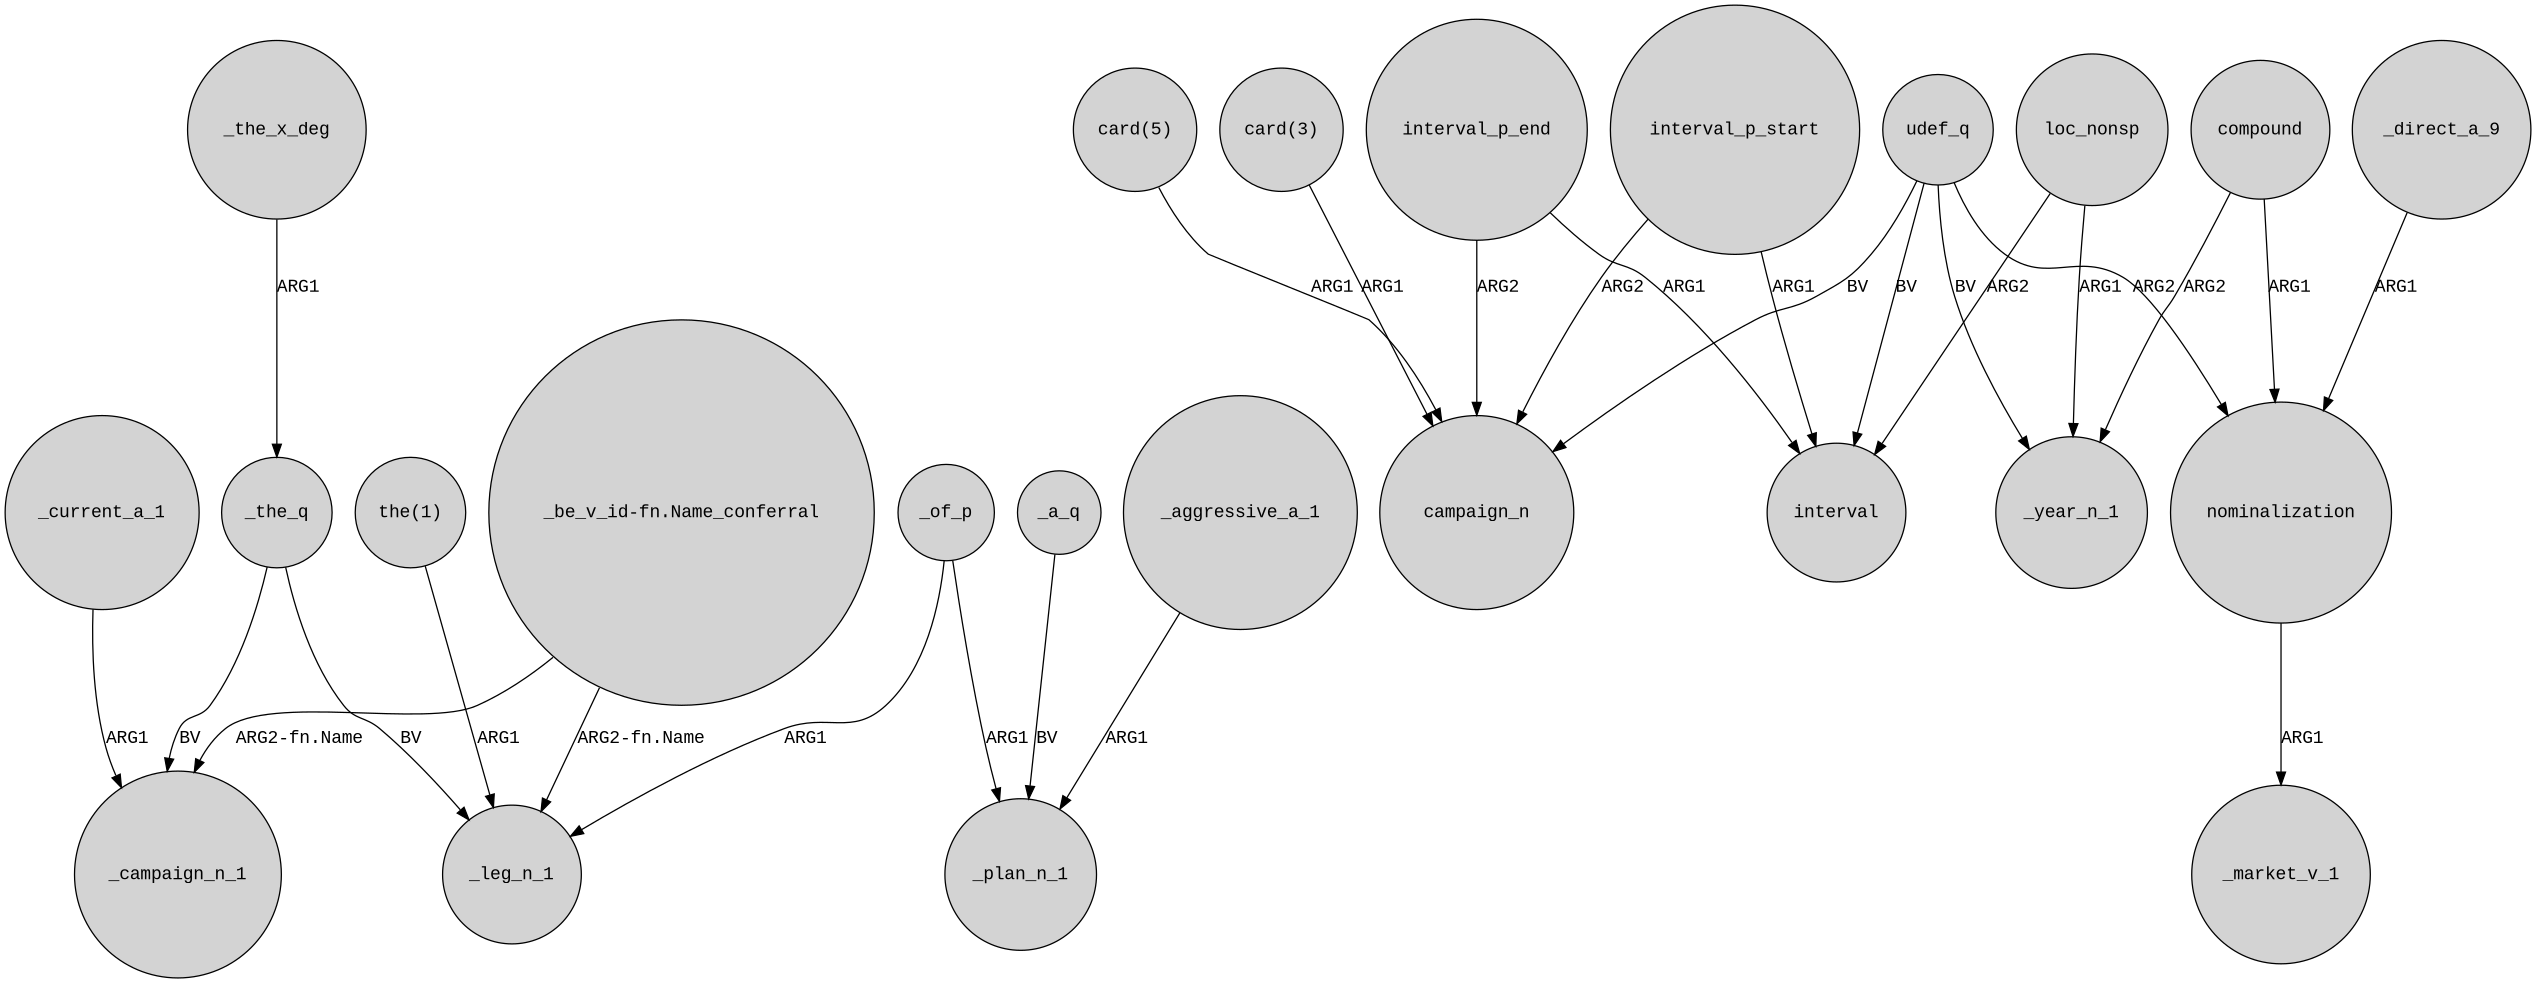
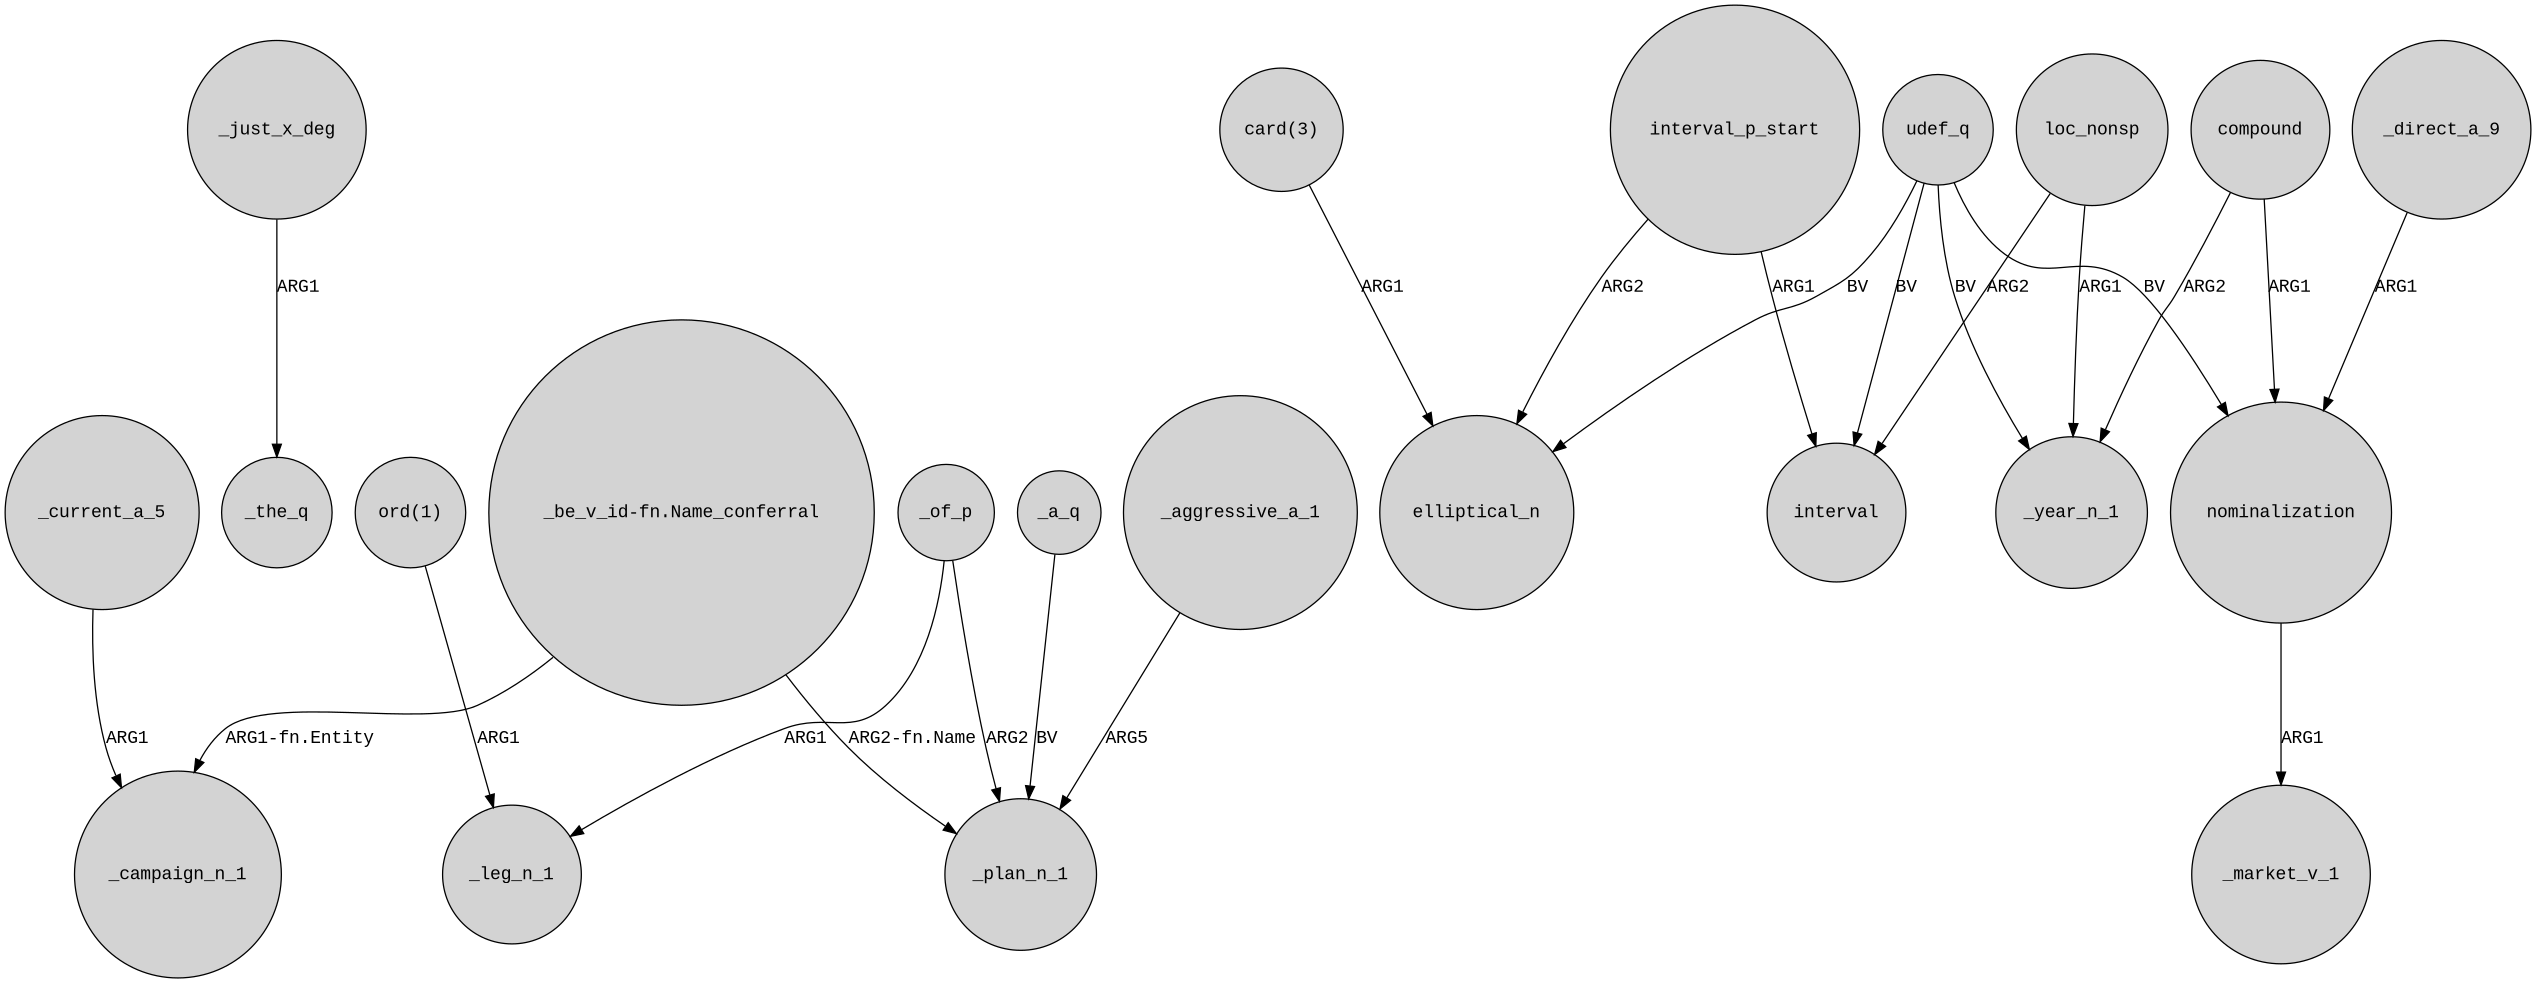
node "_the_x_deg": label "_the_x_deg" -> "_just_x_deg"
node "card(5)": removed
node "interval_p_end": removed
edge "udef_q" -> "nominalization": label "ARG2" -> "BV"
node "_current_a_1": label "_current_a_1" -> "_current_a_5"
node "the(1)": label "the(1)" -> "ord(1)"
node "campaign_n": label "campaign_n" -> "elliptical_n"
edge "_the_q" -> "_campaign_n_1": removed, label "BV"
edge "_the_q" -> "_leg_n_1": removed, label "BV"
edge "_be_v_id-fn.Name_conferral" -> "_campaign_n_1": label "ARG2-fn.Name" -> "ARG1-fn.Entity"
edge "_of_p" -> "_plan_n_1": label "ARG1" -> "ARG2"
edge "_aggressive_a_1" -> "_plan_n_1": label "ARG1" -> "ARG5"
edge "_be_v_id-fn.Name_conferral" -> "_leg_n_1": now "_be_v_id-fn.Name_conferral" -> "_plan_n_1"
